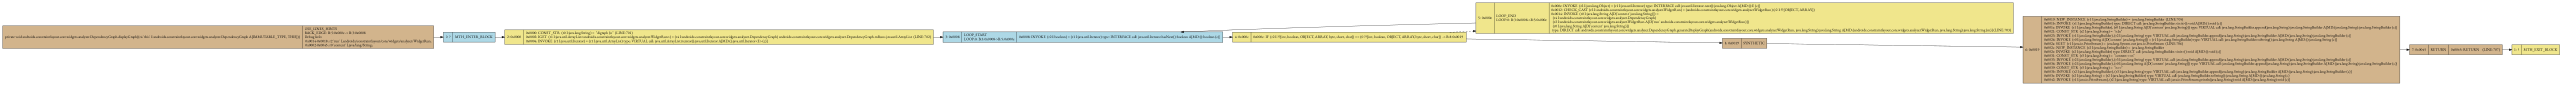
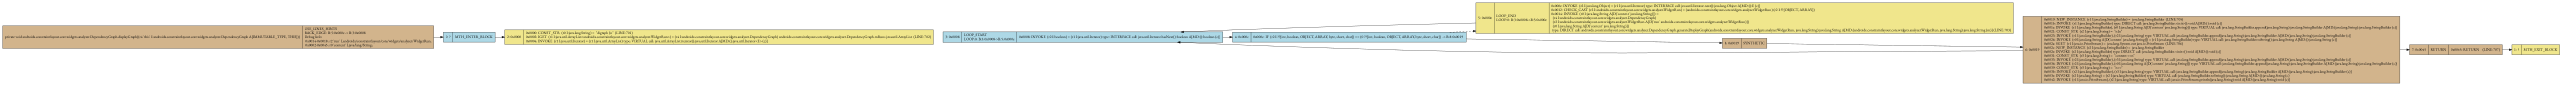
edge "2: 0x0000" -> "3: 0x0008": now "6: 0x0019" -> "3: 0x0008"
node "4: 0x000c": fillcolor khaki -> lightblue
